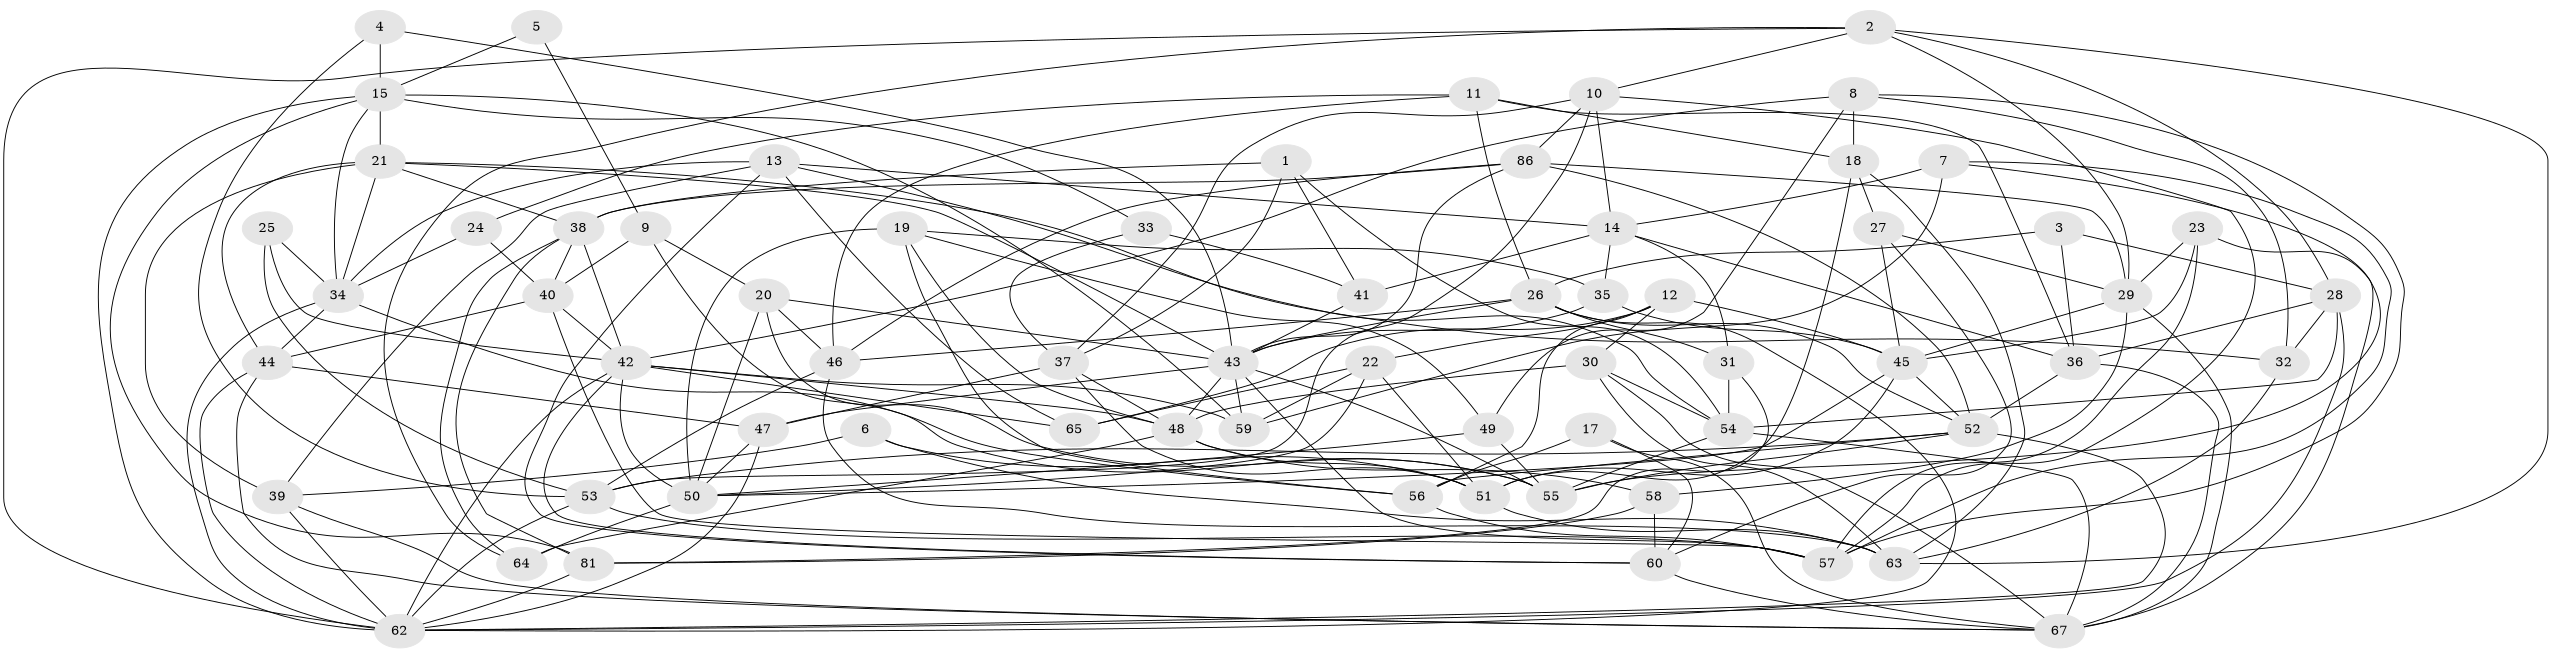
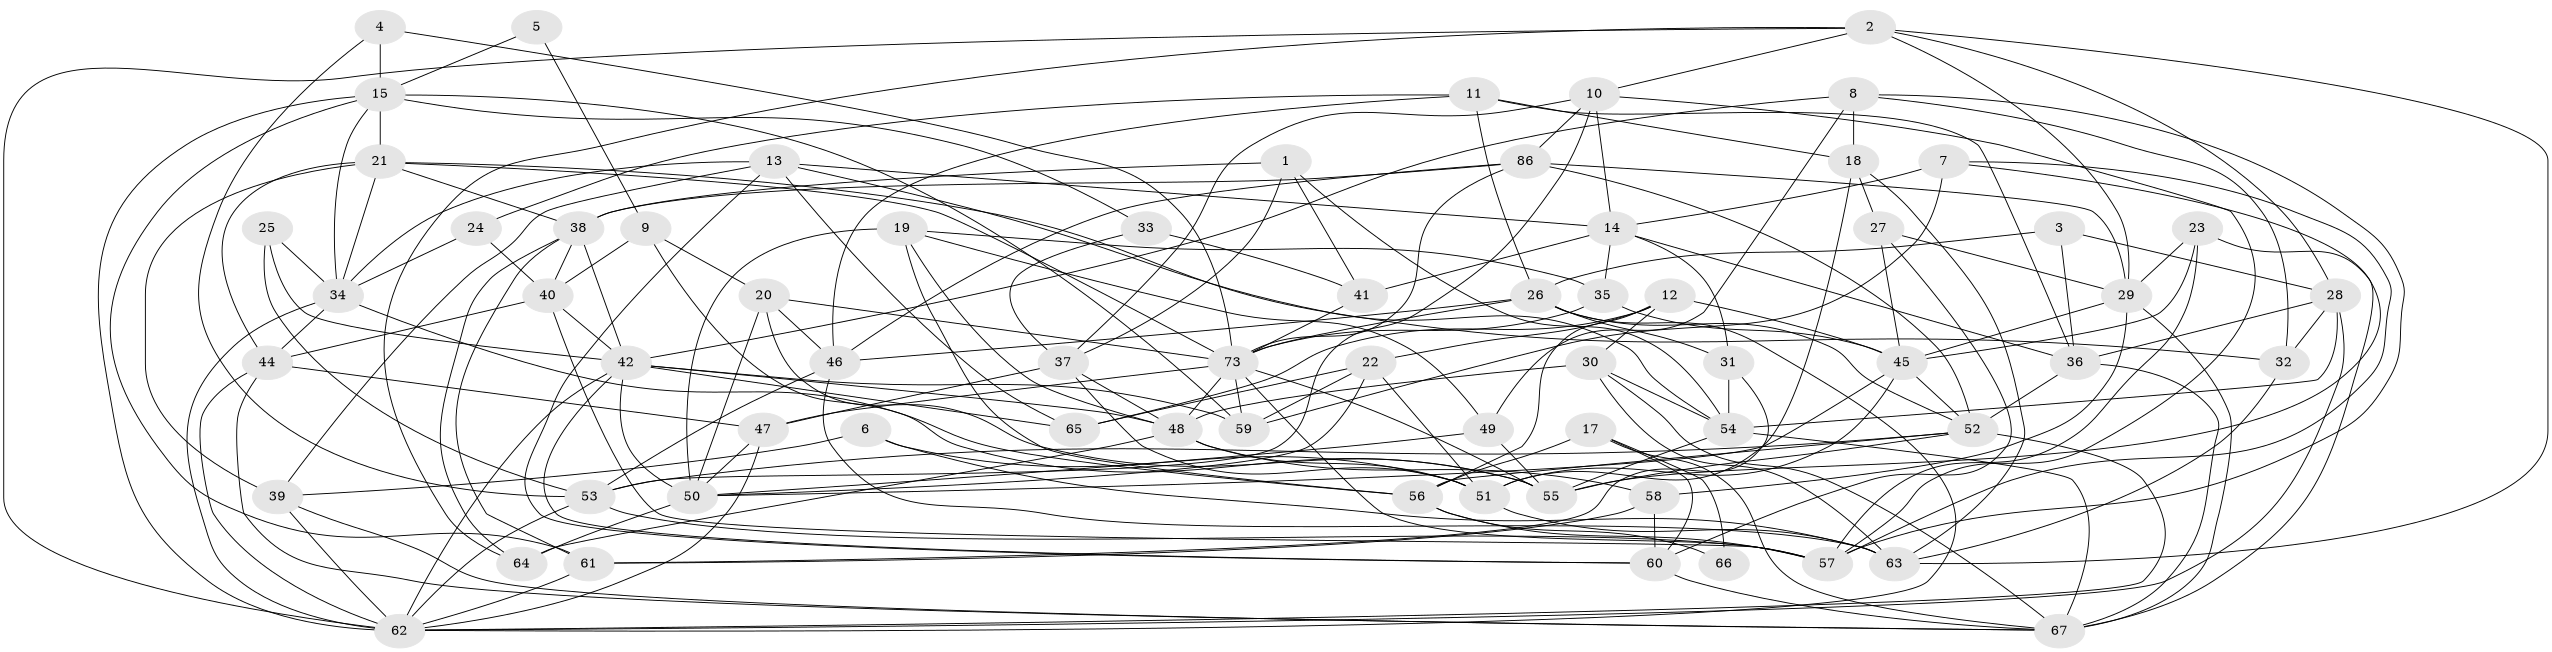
node "43": label "43" -> "73"
node "81": label "81" -> "61"
node "66": added
